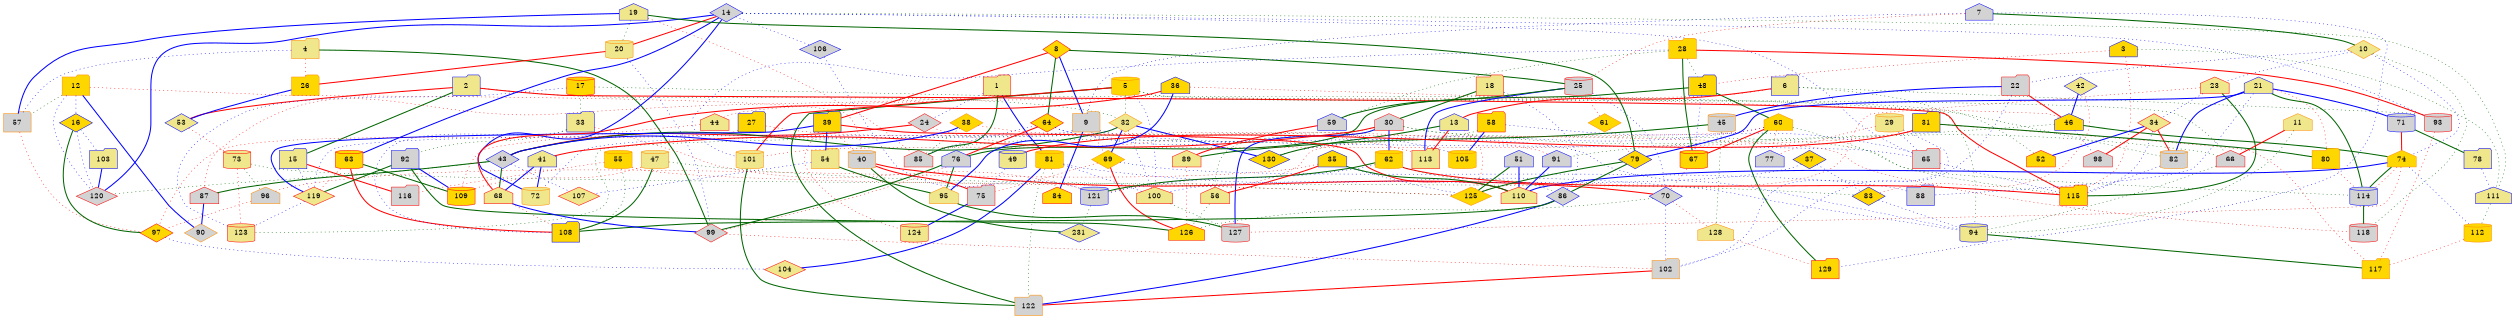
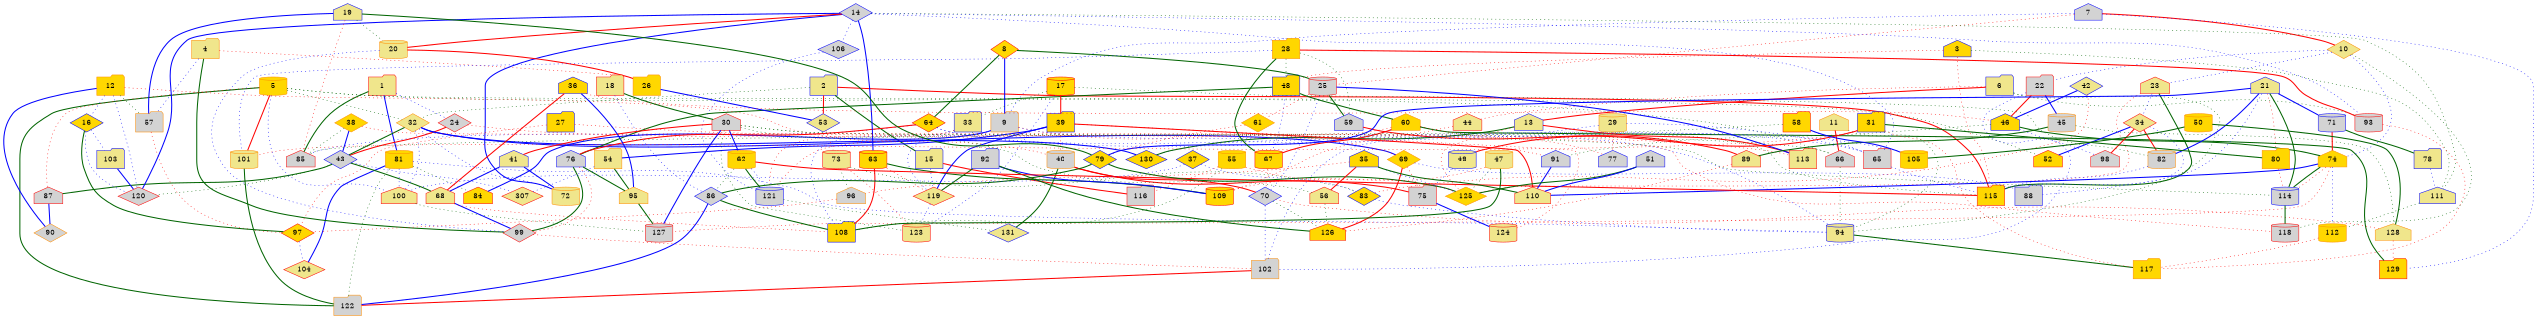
edge "7" -- "10": color darkgreen -> red
edge "8" -- "39": now "17" -- "39"
node "50": added
node "107": label "107" -> "307"
node "231": label "231" -> "131"
